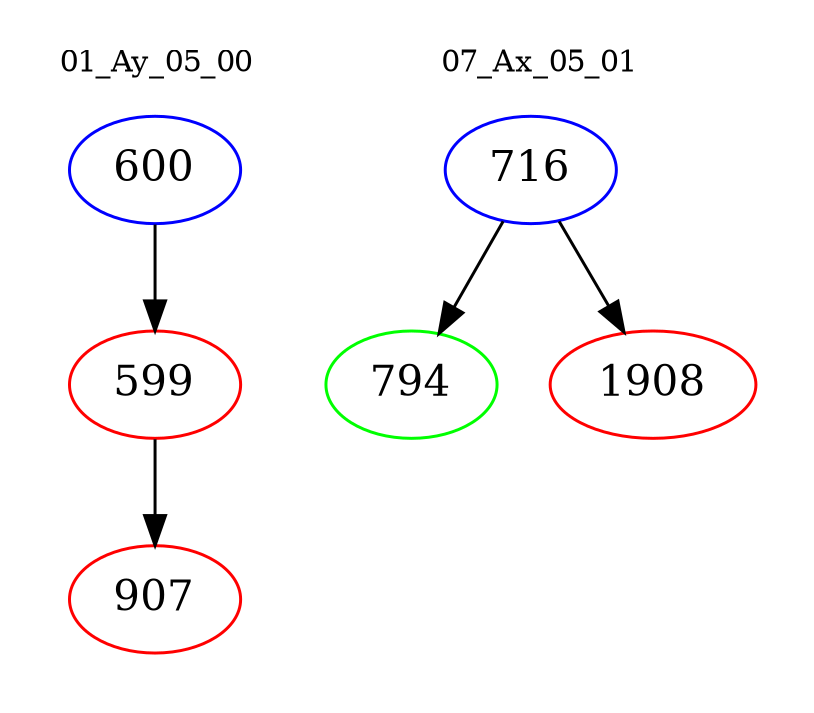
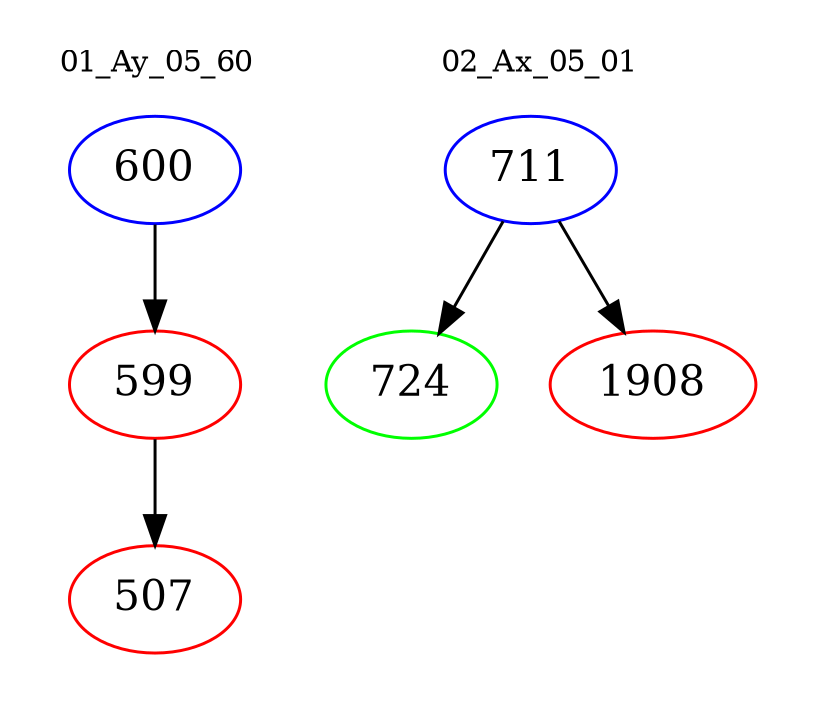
cluster "01_Ay_05_00": label "01_Ay_05_00" -> "01_Ay_05_60"
cluster "07_Ax_05_01": label "07_Ax_05_01" -> "02_Ax_05_01"
node "716": label "716" -> "711"
node "794": label "794" -> "724"
node "907": label "907" -> "507"
